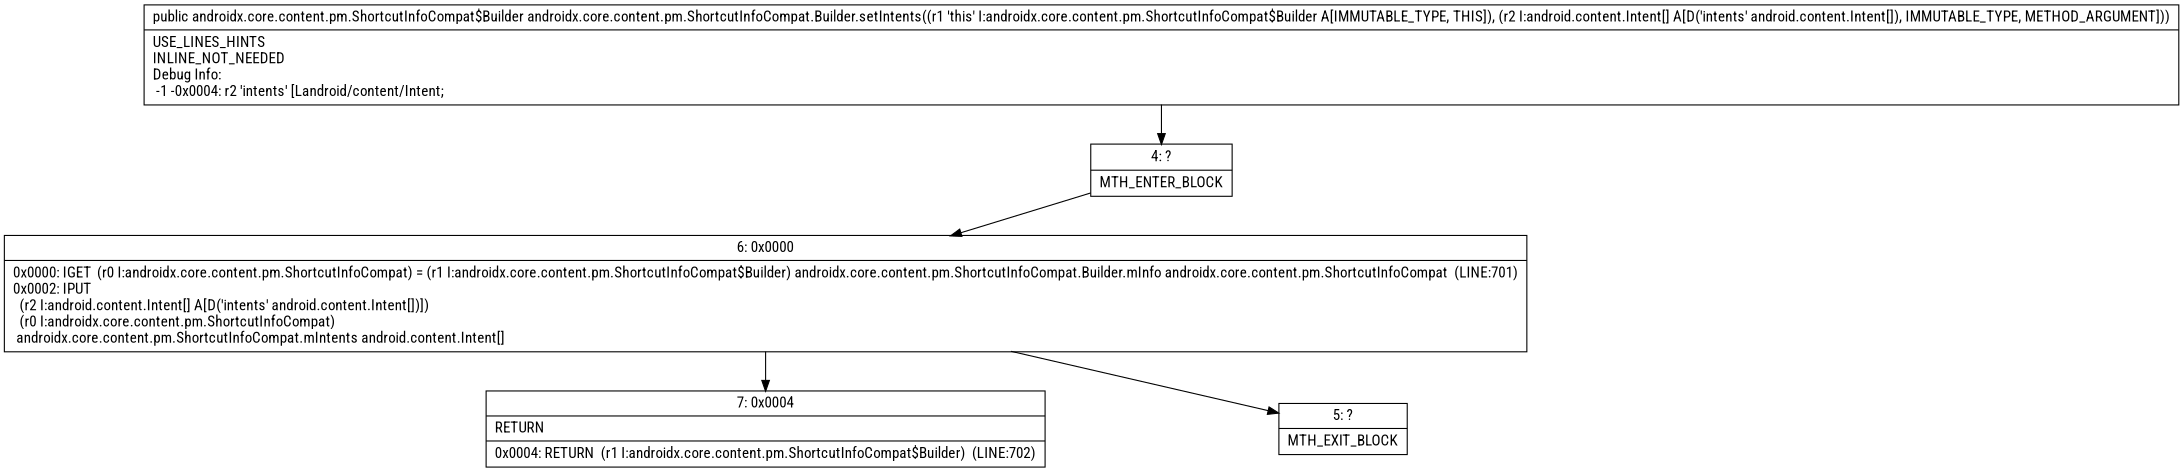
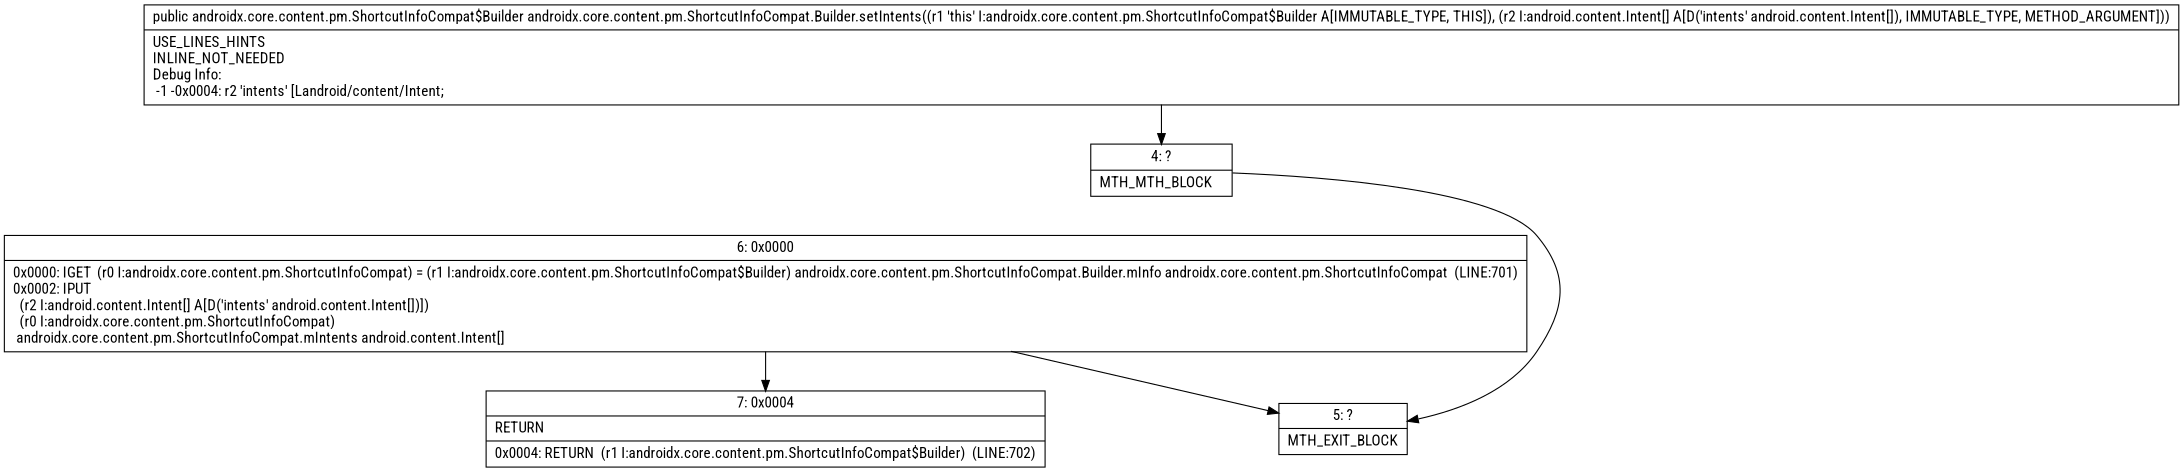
node "4: ?": text "MTH_ENTER_BLOCK" -> "MTH_MTH_BLOCK"
edge "4: ?" -> "6: 0x0000": now "4: ?" -> "5: ?"
